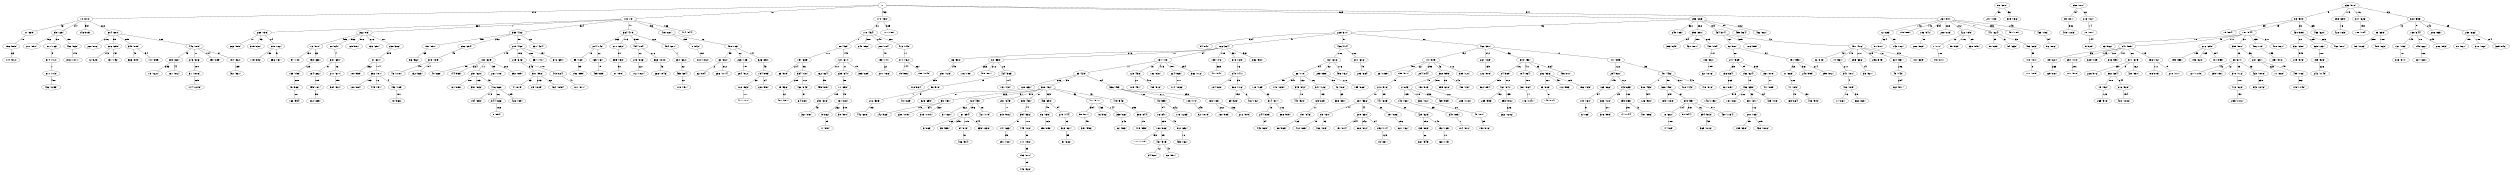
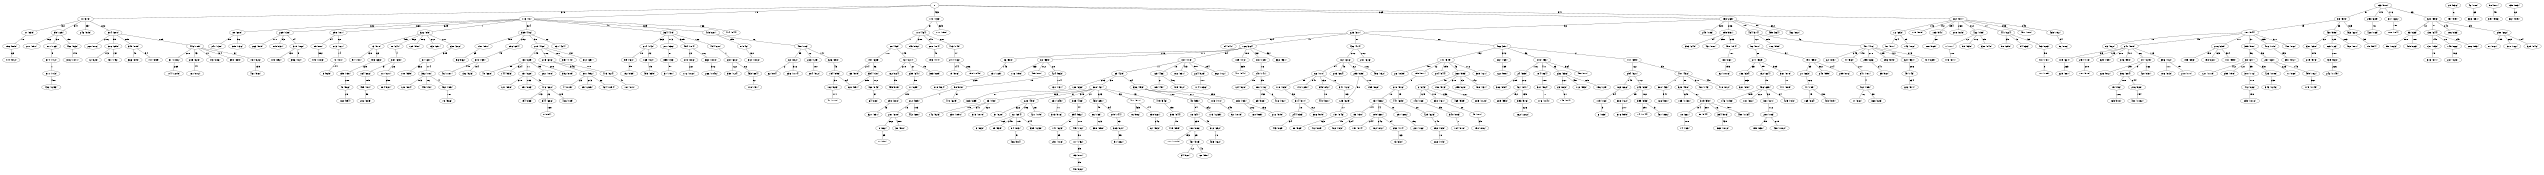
edge "113 (78)" -- "80 (680)": added, label "602"
edge "33 (515)" -- "79 (554)": now "463 (620)" -- "79 (554)"
edge "113 (78)" -- "298 (707)": added, label "629"
edge "113 (78)" -- "415 (687)": label "56" -> "609"
edge "250 (662)" -- "310 (762)": label "100" -> "269"
edge "497 (416)" -- "22 (843)": label "427" -> "245"
edge "273 (806)" -- "31 (1006)": now "446 (785)" -- "31 (1006)"
edge "363 (1000)" -- "266 (1046)": label "46" -> "372"
edge "274 (762)" -- "158 (1048)": label "567" -> "286"
edge "201 (616)" -- "203 (664)": now "167 (616)" -- "203 (664)"
node "75 (1221)": removed
node "350 (724)": added
node "207 (766)": removed
node "496 (817)": label "496 (817)" -> "498 (817)"
edge "334 (731)" -- "29 (936)": now "334 (731)" -- "220 (957)"
edge "293 (698)" -- "42 (788)": now "293 (698)" -- "125 (829)"
edge "11 (699)" -- "281 (600)": now "212 (585)" -- "281 (600)"
edge "471 (517)" -- "58 (911)": removed, label "394"
edge "85 (730)" -- "482 (783)": label "53" -> "324"
edge "429 (625)" -- "139 (883)": removed, label "258"
